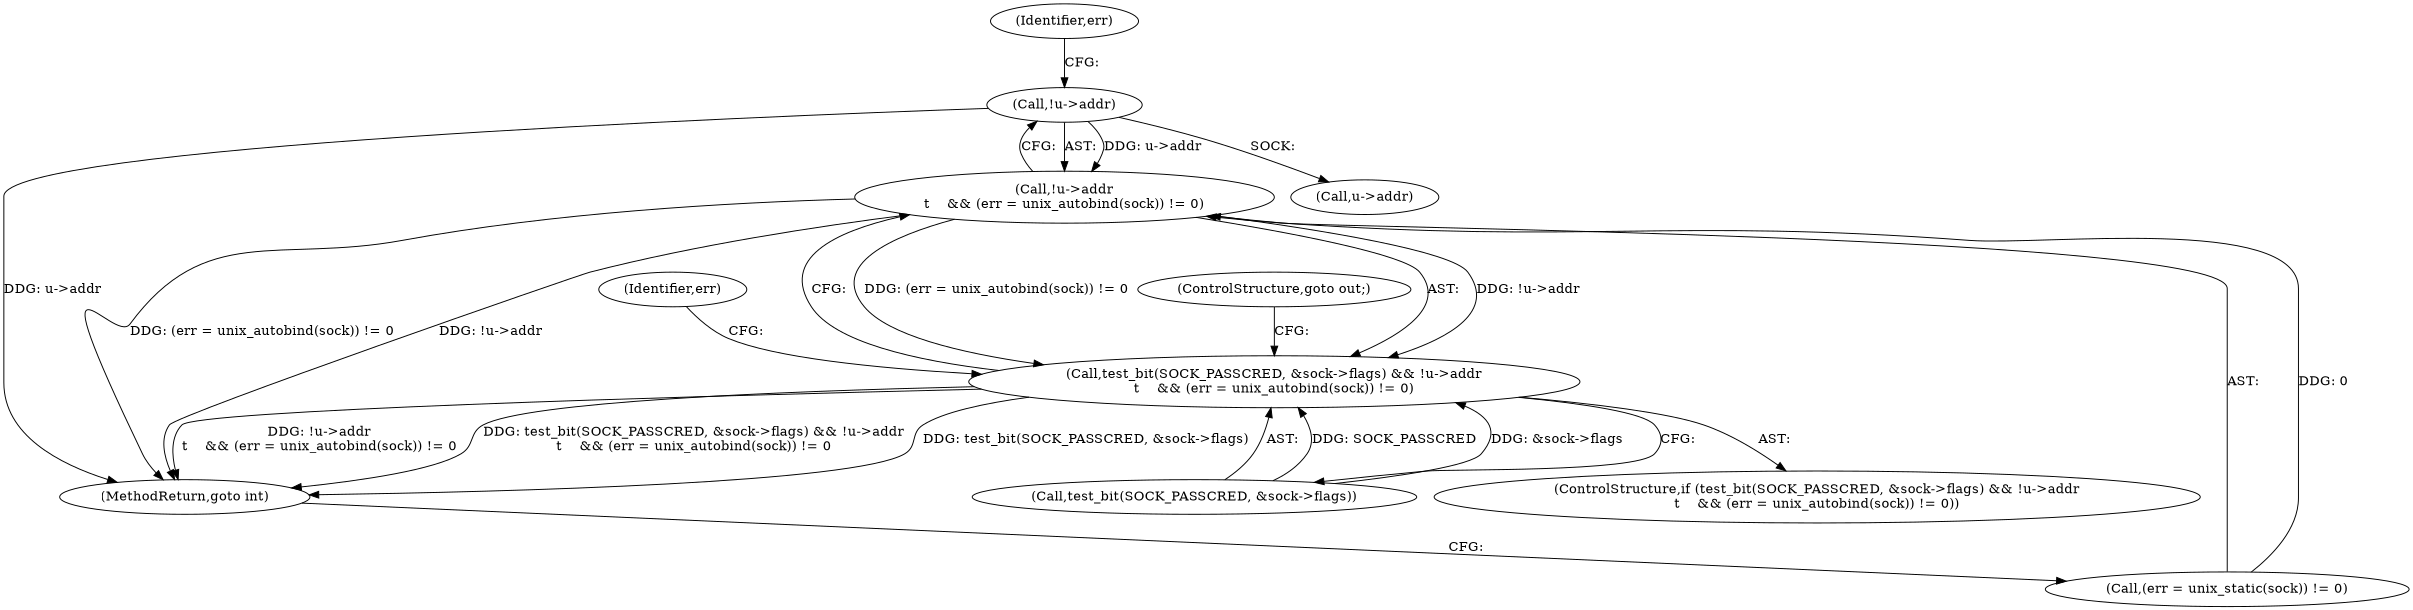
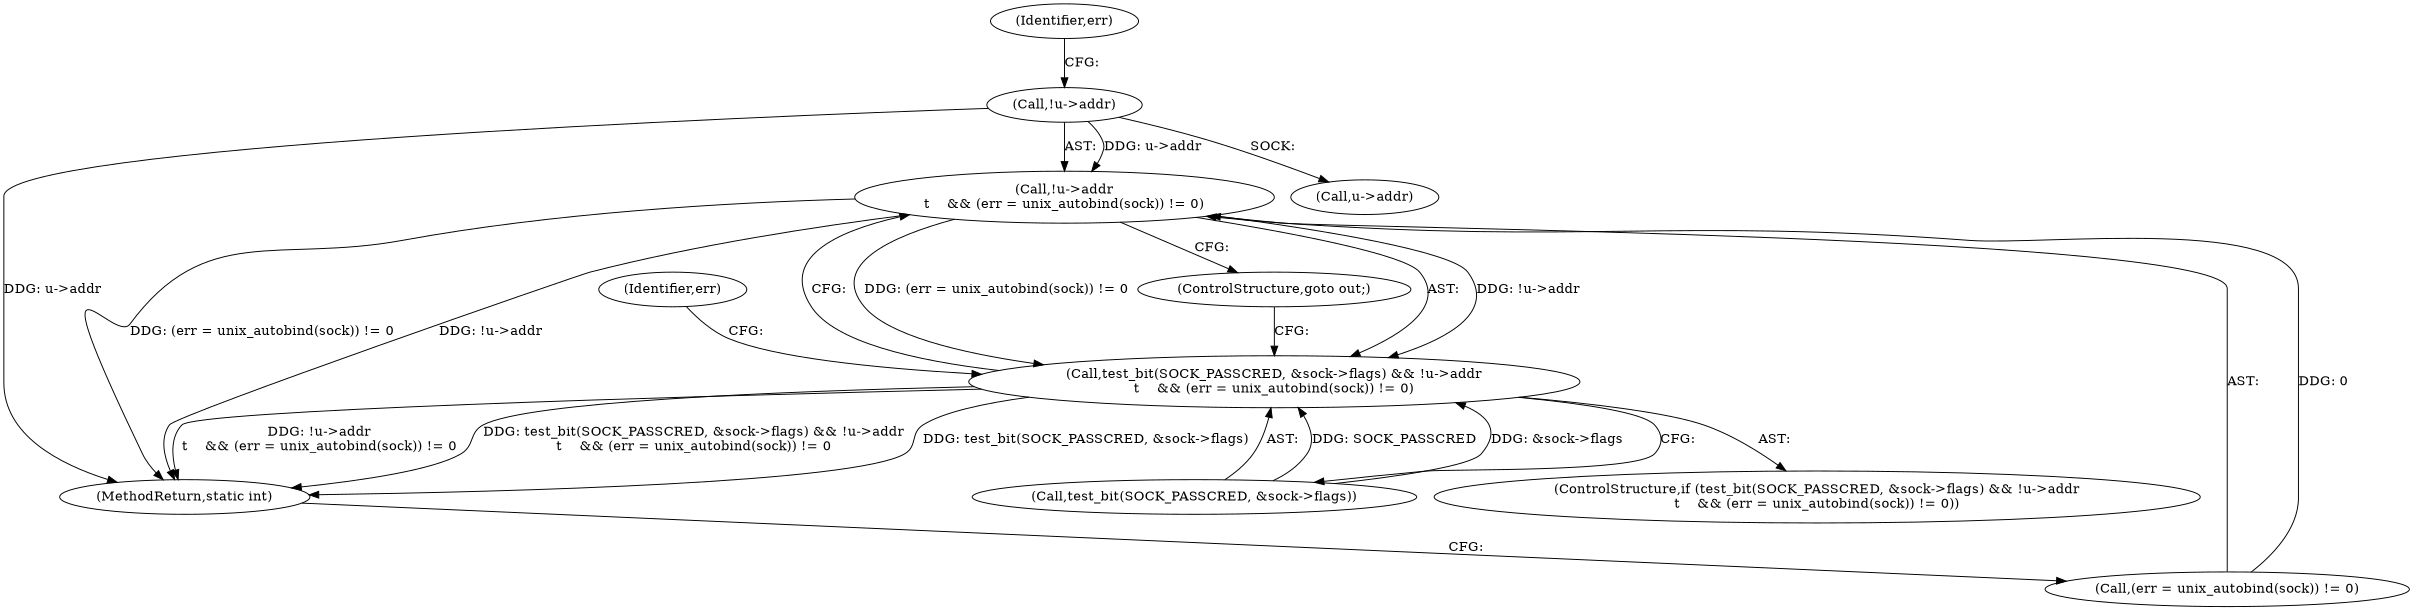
edge "(Call,!u->addr t    && (err = unix_autobind(sock)) != 0)" -> "(Call,!u->addr)": now "(Call,!u->addr t    && (err = unix_autobind(sock)) != 0)" -> "(ControlStructure,goto out;)"
node "(MethodReturn,goto int)": label "(MethodReturn,goto int)" -> "(MethodReturn,static int)"
node "(Call,(err = unix_static(sock)) != 0)": label "(Call,(err = unix_static(sock)) != 0)" -> "(Call,(err = unix_autobind(sock)) != 0)"
